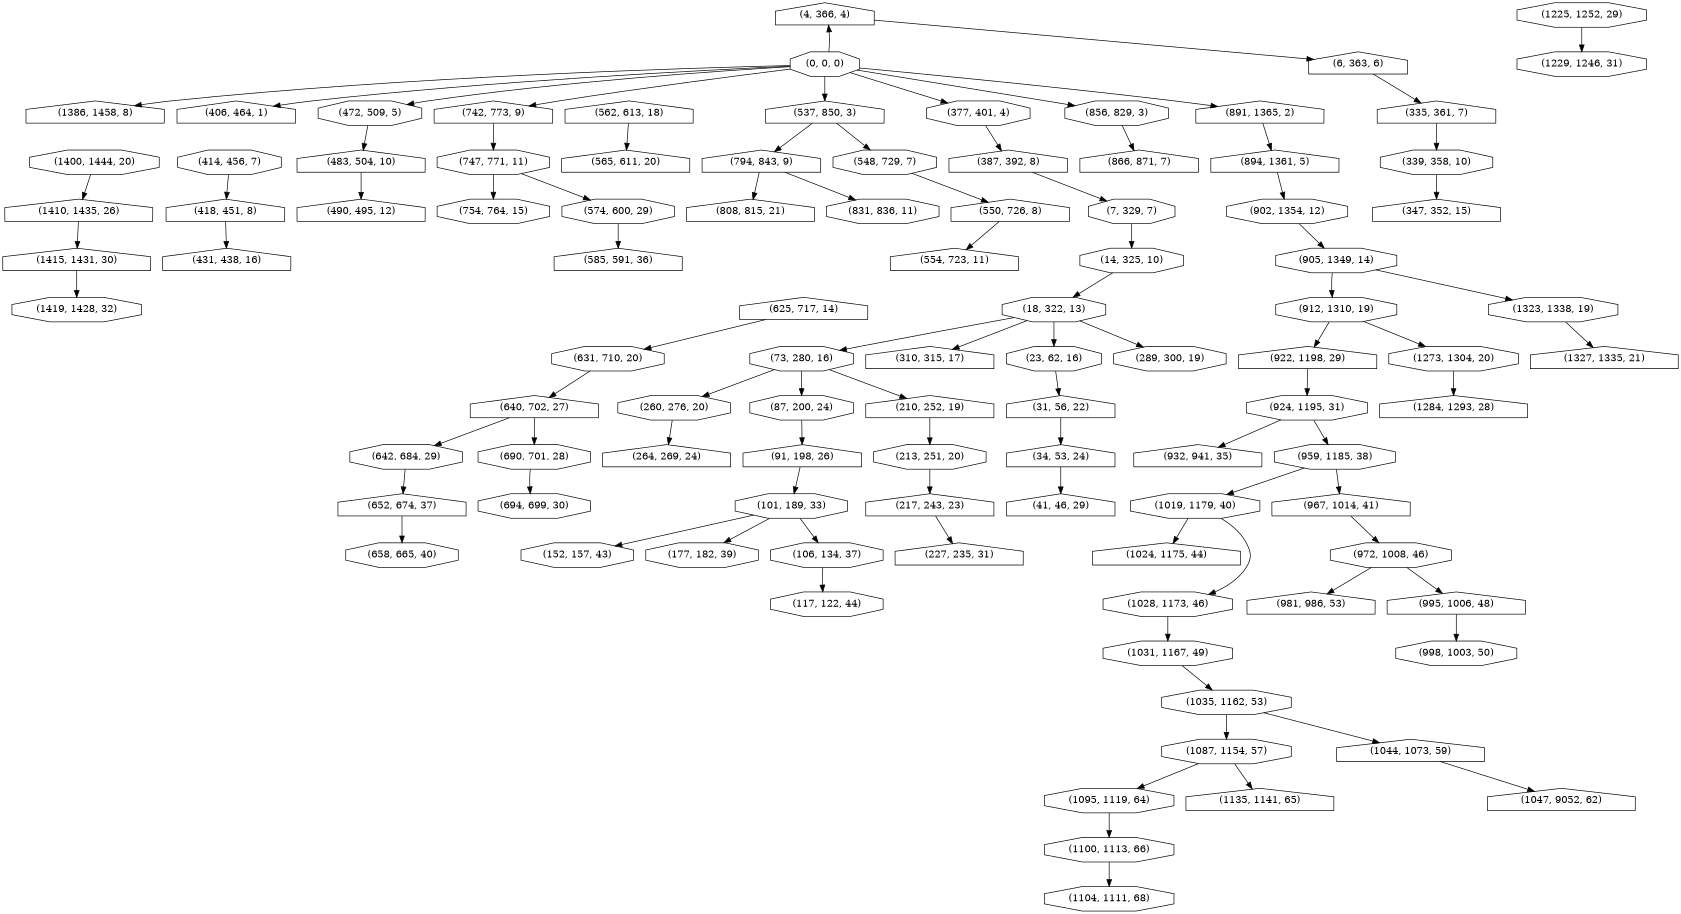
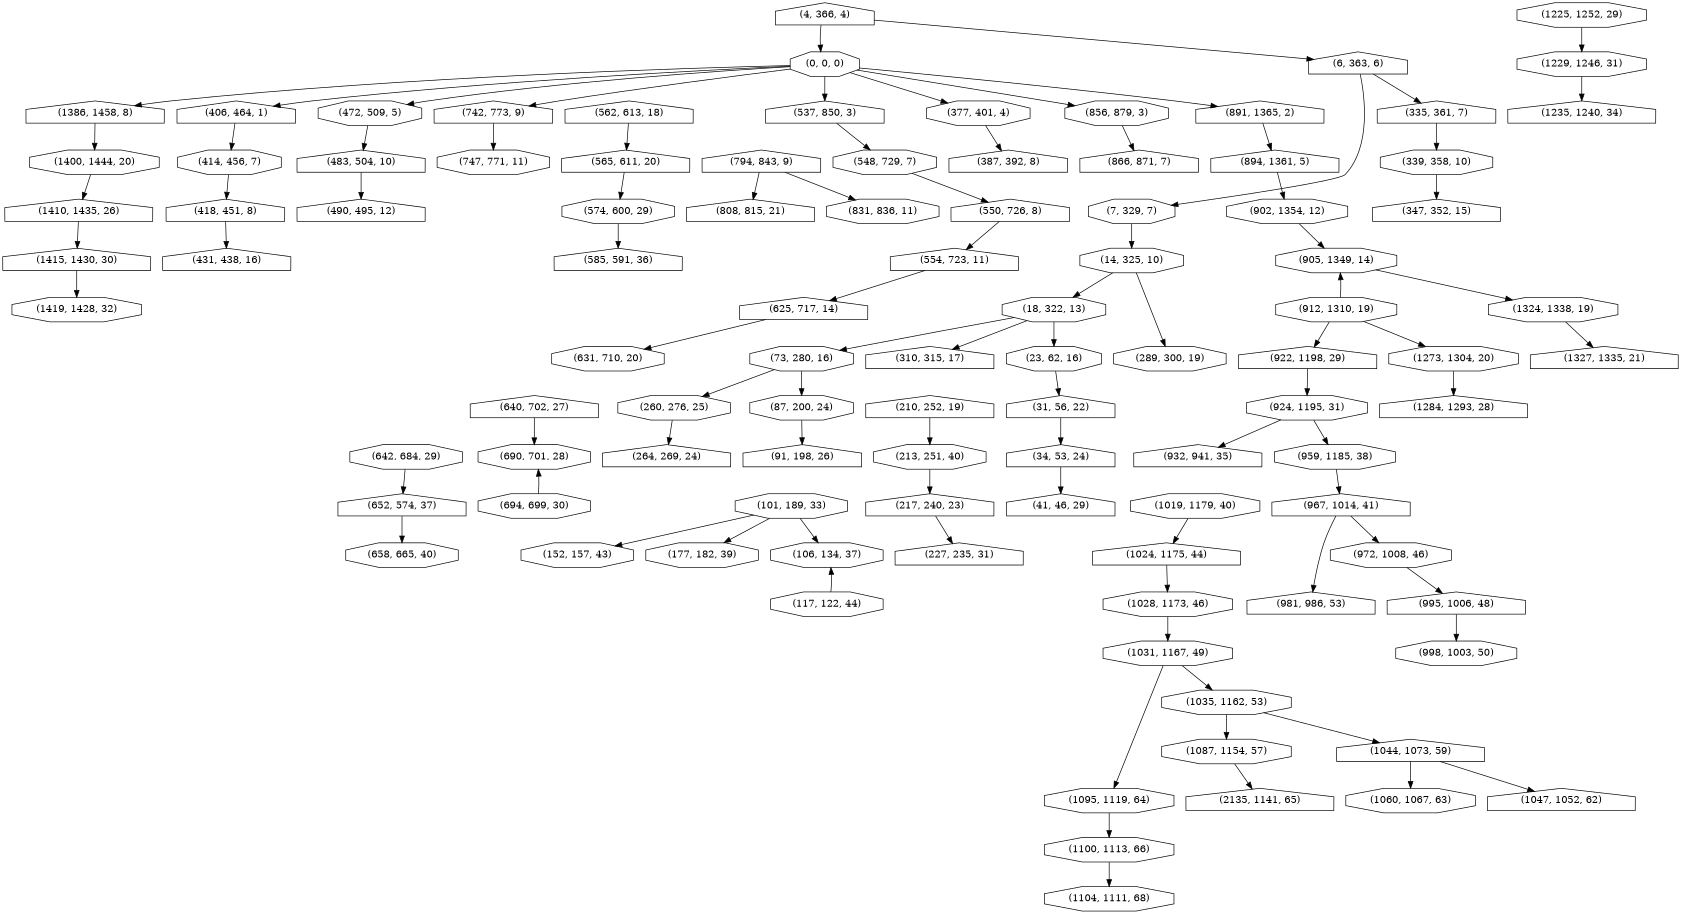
edge "(0, 0, 0)" -> "(4, 366, 4)": reversed
node "(856, 829, 3)": label "(856, 829, 3)" -> "(856, 879, 3)"
node "(1235, 1240, 34)": added
edge "(1386, 1458, 8)" -> "(1400, 1444, 20)": added
edge "(406, 464, 1)" -> "(414, 456, 7)": added
edge "(537, 850, 3)" -> "(794, 843, 9)": removed
edge "(387, 392, 8)" -> "(7, 329, 7)": now "(6, 363, 6)" -> "(7, 329, 7)"
edge "(747, 771, 11)" -> "(574, 600, 29)": now "(565, 611, 20)" -> "(574, 600, 29)"
node "(754, 764, 15)": removed
node "(1415, 1431, 30)": label "(1415, 1431, 30)" -> "(1415, 1430, 30)"
edge "(905, 1349, 14)" -> "(912, 1310, 19)": reversed
edge "(554, 723, 11)" -> "(625, 717, 14)": added
node "(1323, 1338, 19)": label "(1323, 1338, 19)" -> "(1324, 1338, 19)"
edge "(18, 322, 13)" -> "(289, 300, 19)": now "(14, 325, 10)" -> "(289, 300, 19)"
edge "(631, 710, 20)" -> "(640, 702, 27)": removed
edge "(73, 280, 16)" -> "(210, 252, 19)": removed
node "(260, 276, 20)": label "(260, 276, 20)" -> "(260, 276, 25)"
edge "(640, 702, 27)" -> "(642, 684, 29)": removed
node "(213, 251, 20)": label "(213, 251, 20)" -> "(213, 251, 40)"
edge "(91, 198, 26)" -> "(101, 189, 33)": removed
edge "(690, 701, 28)" -> "(694, 699, 30)": reversed
edge "(959, 1185, 38)" -> "(1019, 1179, 40)": removed
node "(652, 674, 37)": label "(652, 674, 37)" -> "(652, 574, 37)"
node "(217, 243, 23)": label "(217, 243, 23)" -> "(217, 240, 23)"
edge "(1019, 1179, 40)" -> "(1028, 1173, 46)": now "(1024, 1175, 44)" -> "(1028, 1173, 46)"
edge "(106, 134, 37)" -> "(117, 122, 44)": reversed
edge "(972, 1008, 46)" -> "(981, 986, 53)": now "(967, 1014, 41)" -> "(981, 986, 53)"
edge "(1087, 1154, 57)" -> "(1095, 1119, 64)": now "(1031, 1167, 49)" -> "(1095, 1119, 64)"
node "(1135, 1141, 65)": label "(1135, 1141, 65)" -> "(2135, 1141, 65)"
node "(1060, 1067, 63)": added
node "(1047, 9052, 62)": label "(1047, 9052, 62)" -> "(1047, 1052, 62)"
